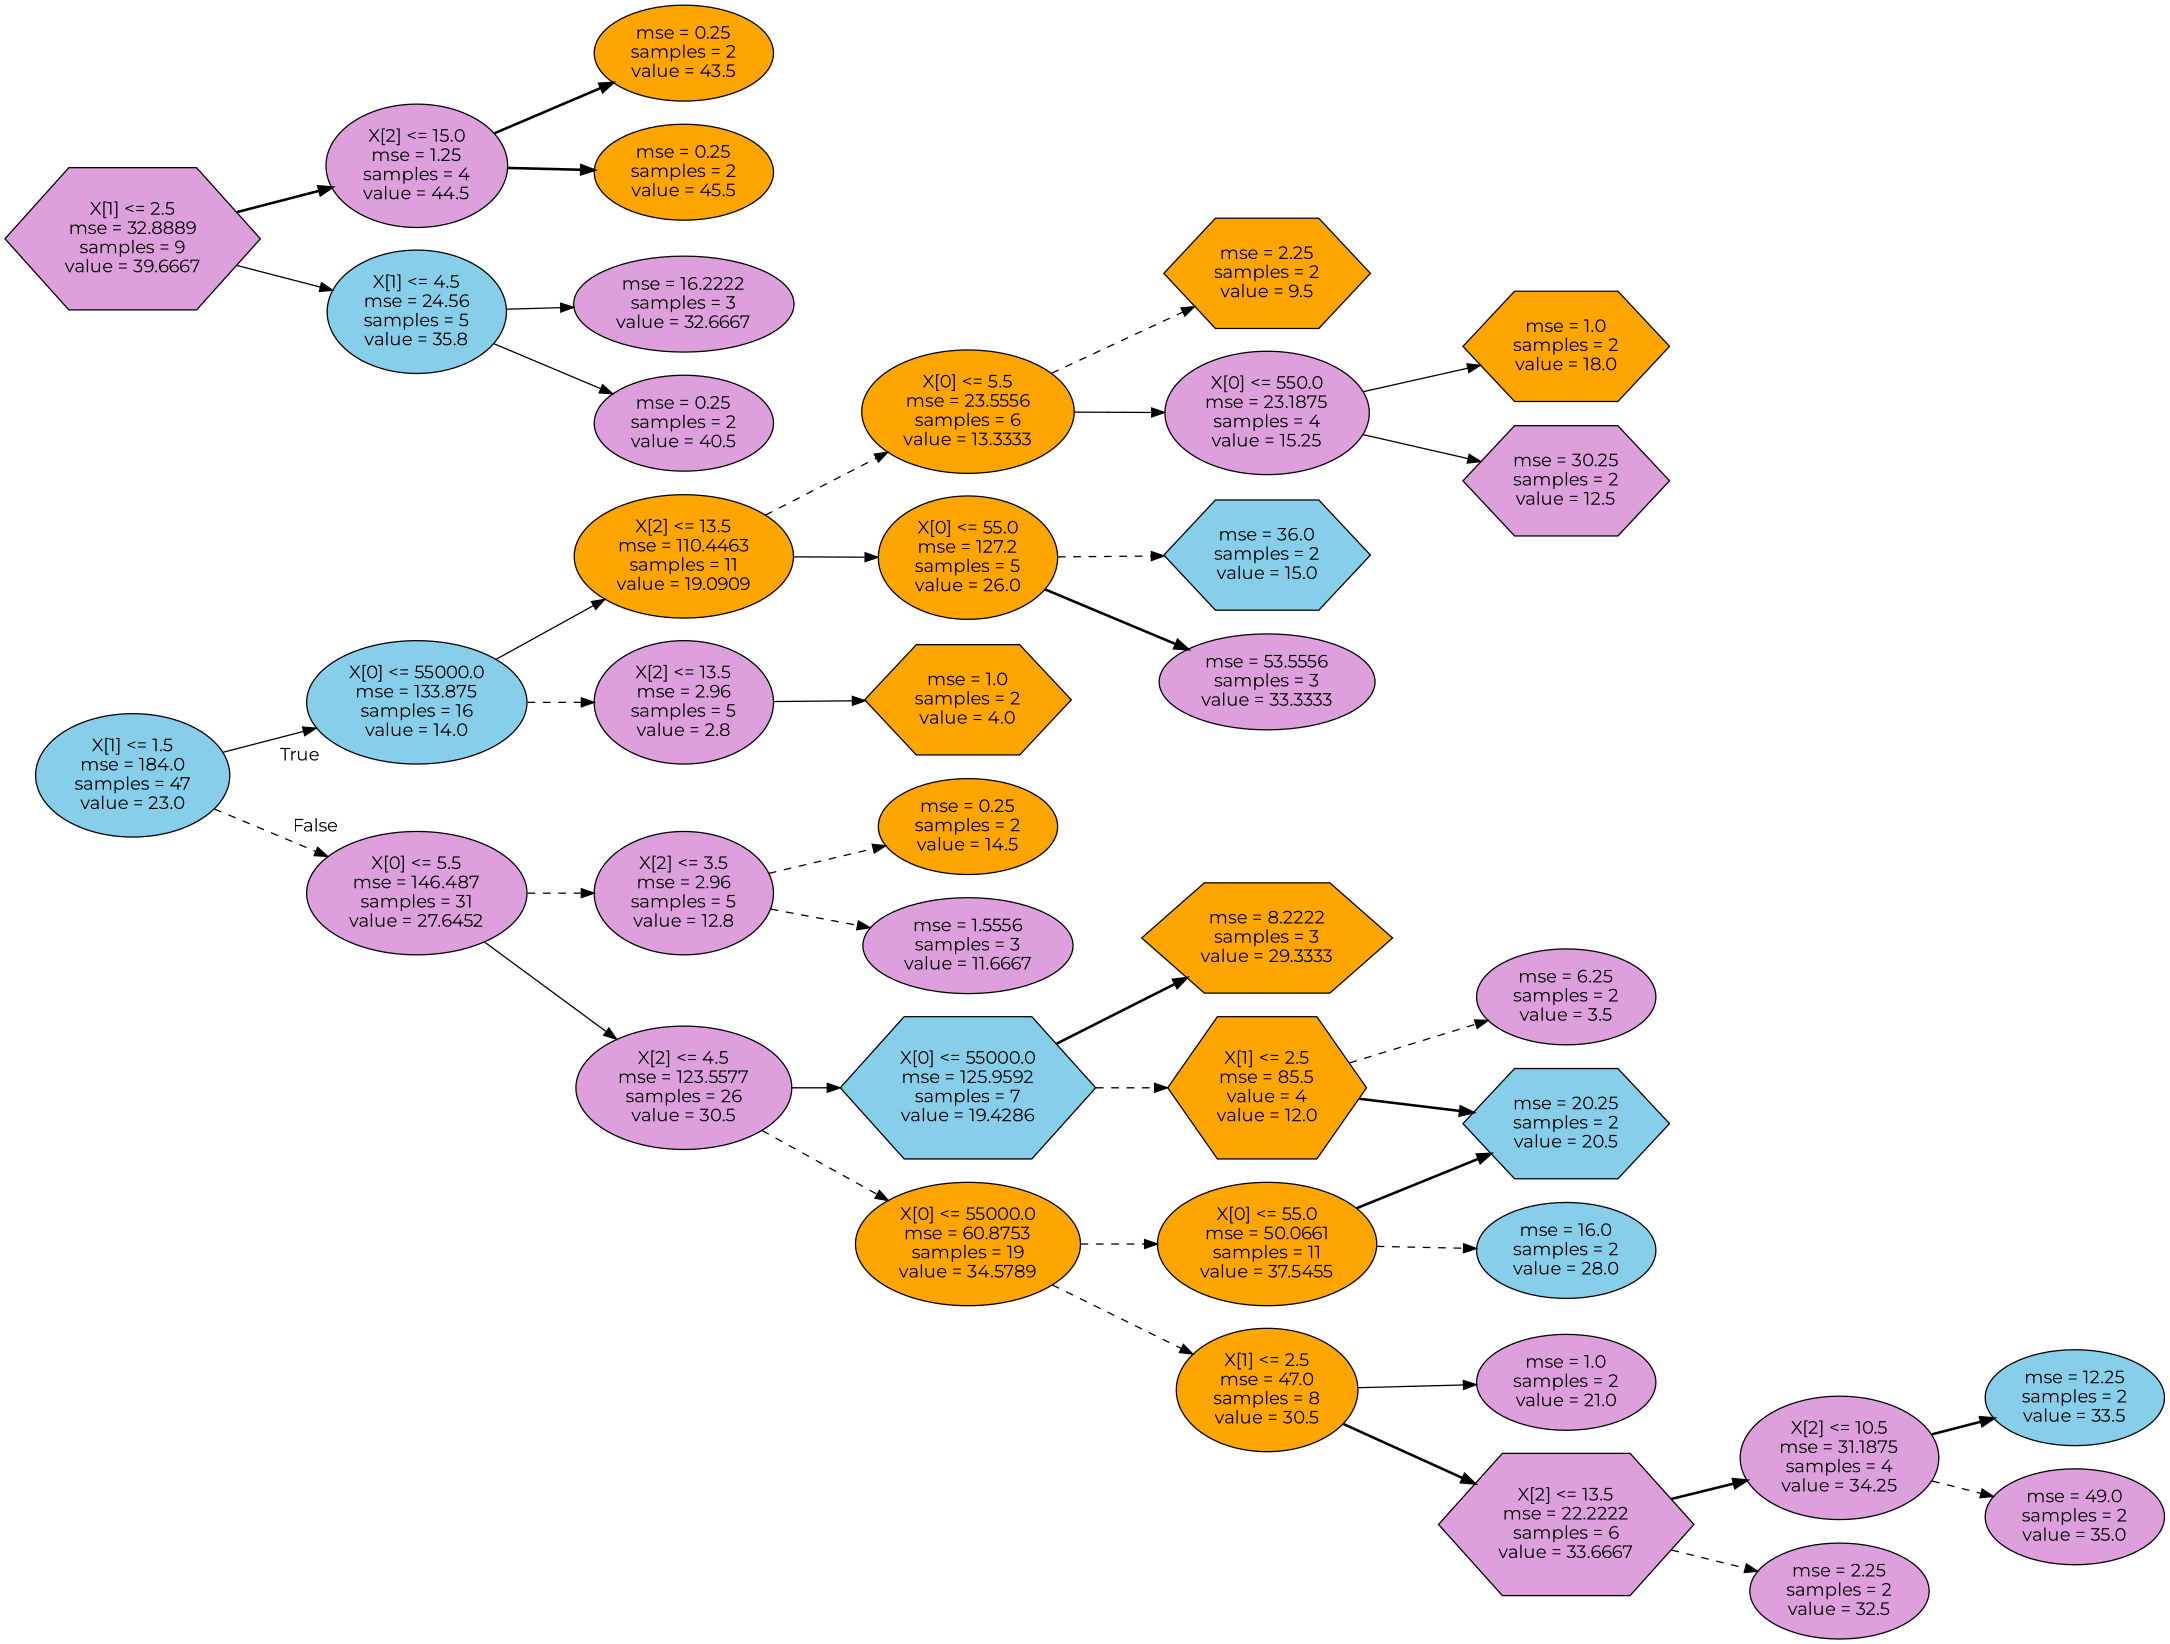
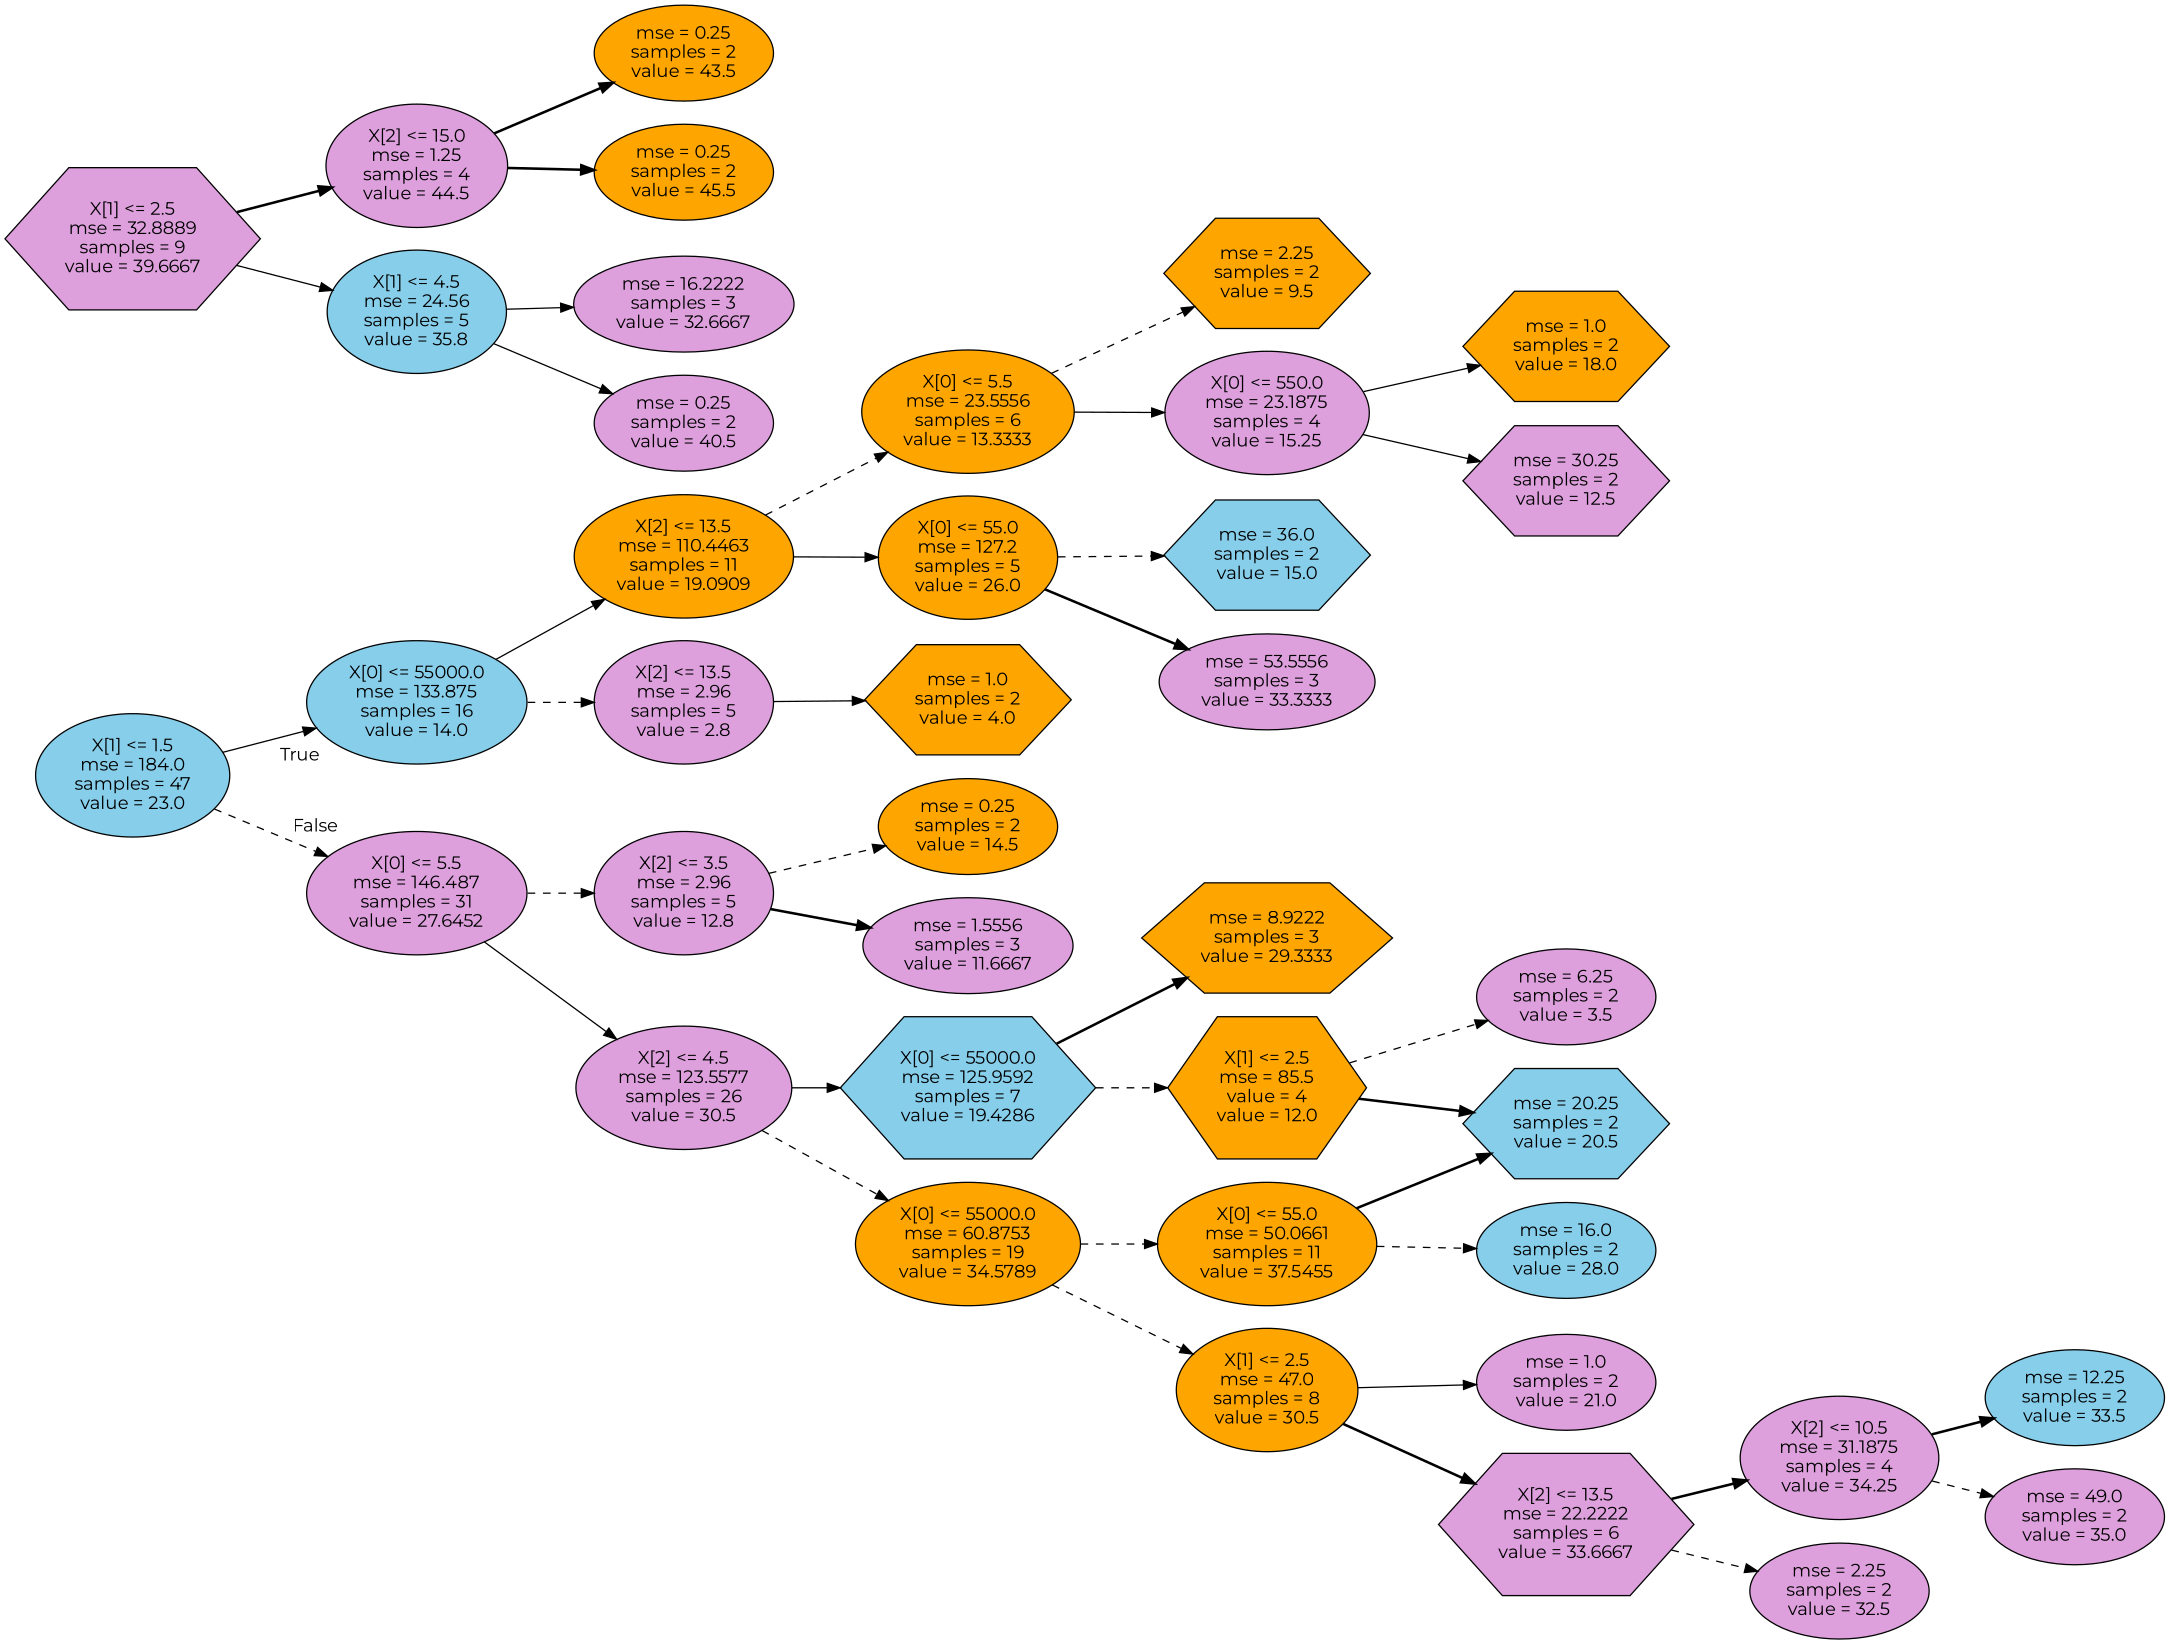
edge "X[2] <= 3.5 mse = 2.96 samples = 5 value = 12.8" -> "mse = 1.5556 samples = 3 value = 11.6667": style dashed -> bold
node "mse = 8.2222 samples = 3 value = 29.3333": label "mse = 8.2222 samples = 3 value = 29.3333" -> "mse = 8.9222 samples = 3 value = 29.3333"
